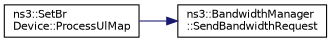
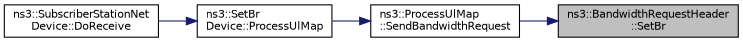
node "ns3::SubscriberStationNet Device::DoReceive": added
node "ns3::BandwidthManager ::SendBandwidthRequest": label "ns3::BandwidthManager ::SendBandwidthRequest" -> "ns3::ProcessUlMap ::SendBandwidthRequest"
node "ns3::BandwidthRequestHeader ::SetBr": added
